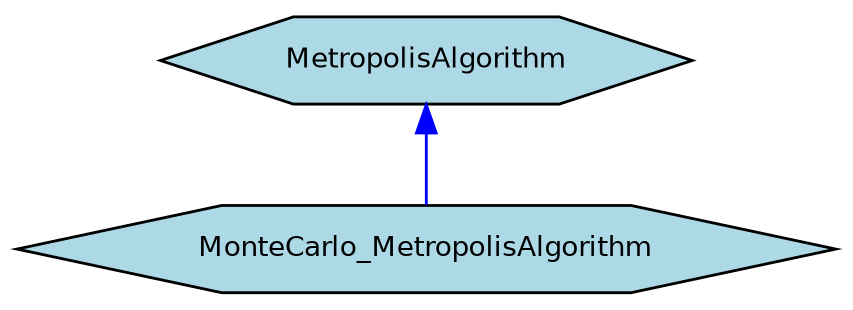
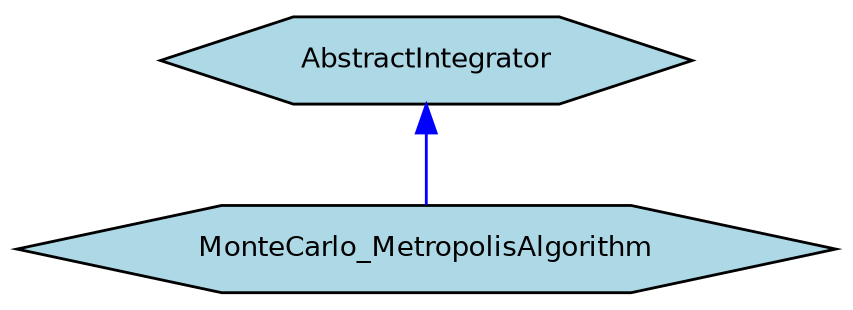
node "MetropolisAlgorithm": label "MetropolisAlgorithm" -> "AbstractIntegrator"
